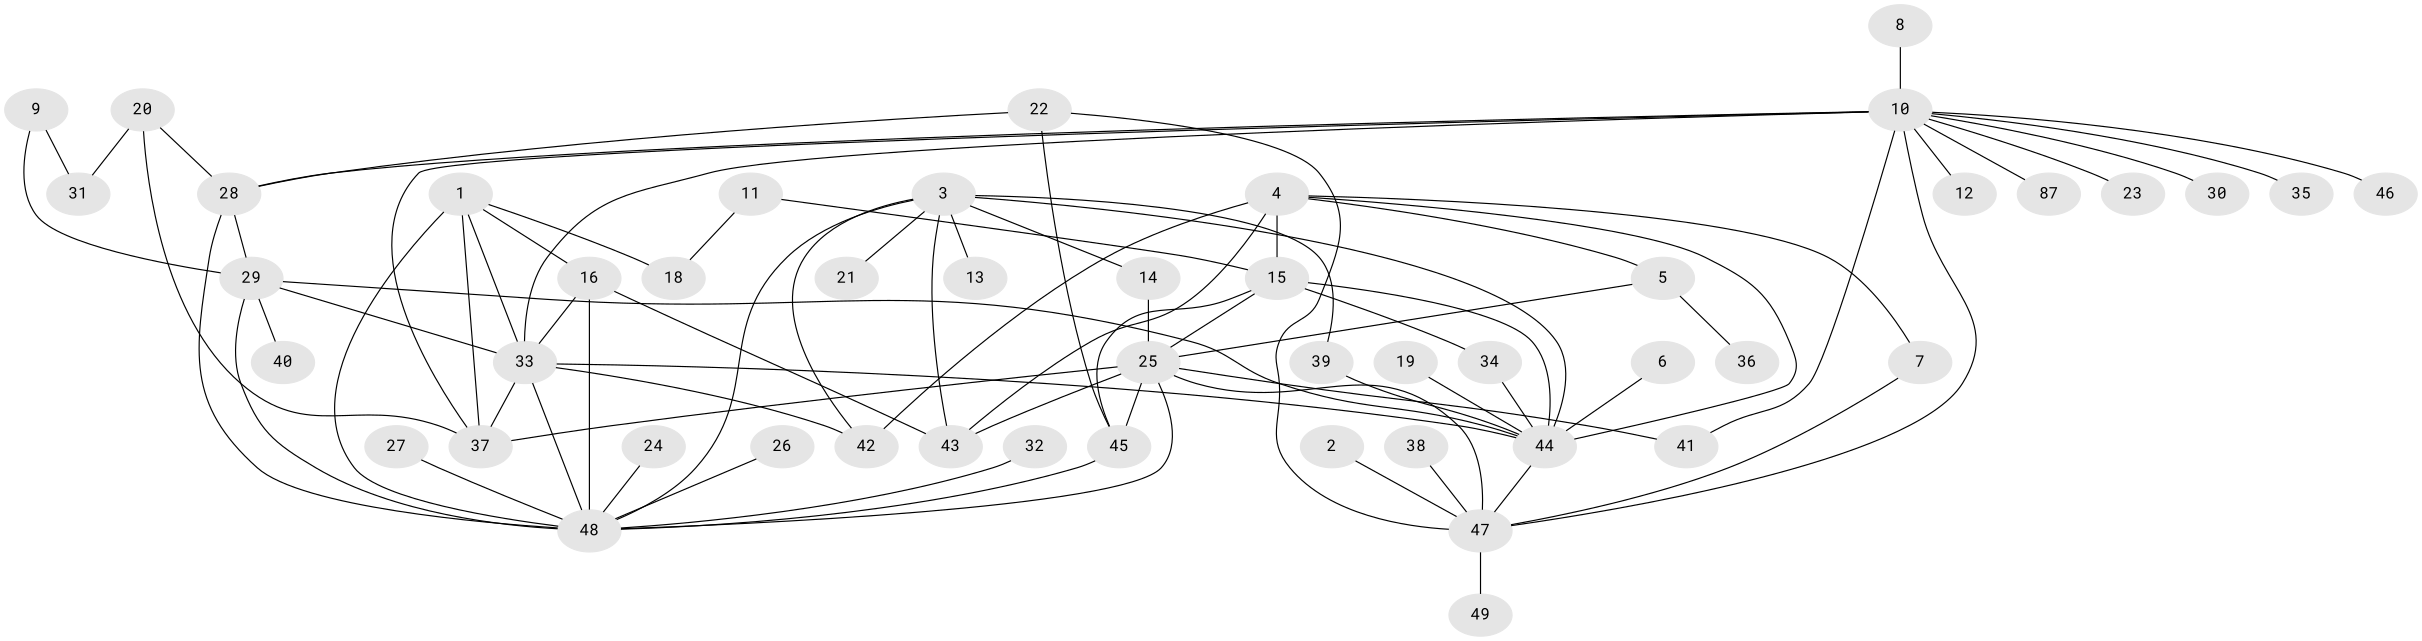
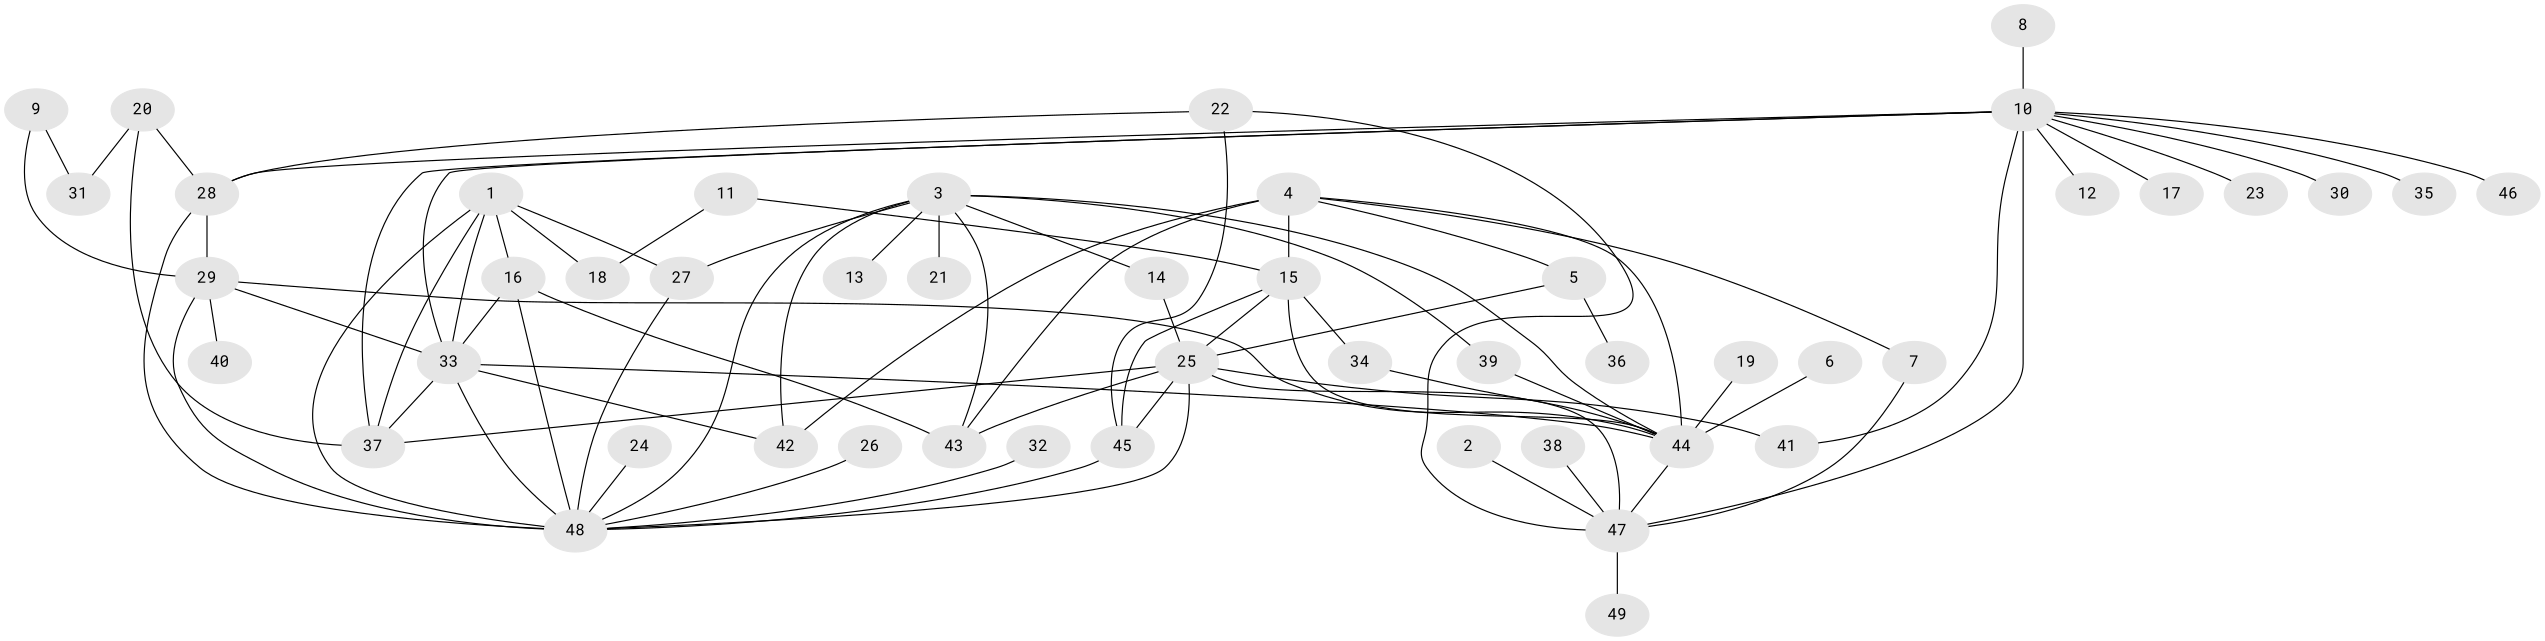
node "87": label "87" -> "17"
edge "3" -- "27": added
edge "1" -- "27": added
